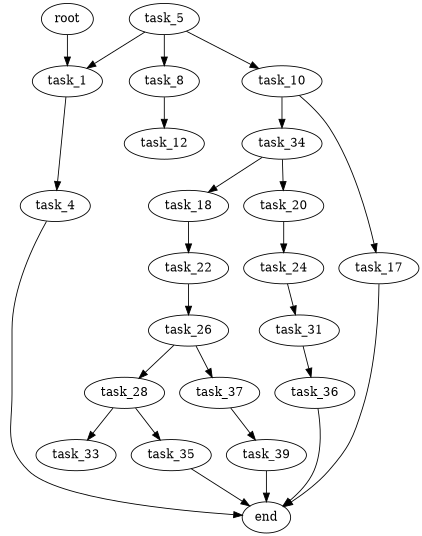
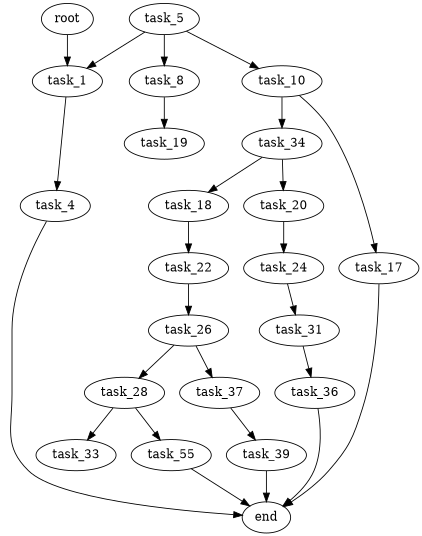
node "task_12": label "task_12" -> "task_19"
node "task_35": label "task_35" -> "task_55"
